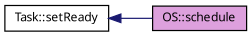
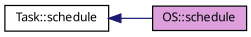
node "Task::setReady": label "Task::setReady" -> "Task::schedule"
